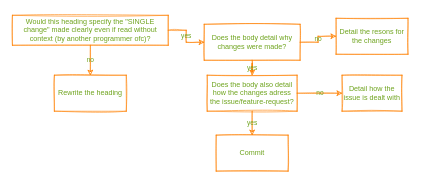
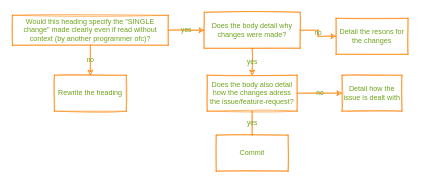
node "Does the body detail why changes were made?": moved (252, 42) -> (252, 30)
edge "Does the body also detail how the changes adress the issue/feature-request?" -> "Commit": arrowhead classic -> none
